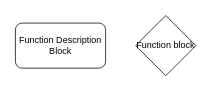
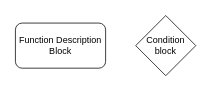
node "Function block": label "Function block" -> "Condition block"
